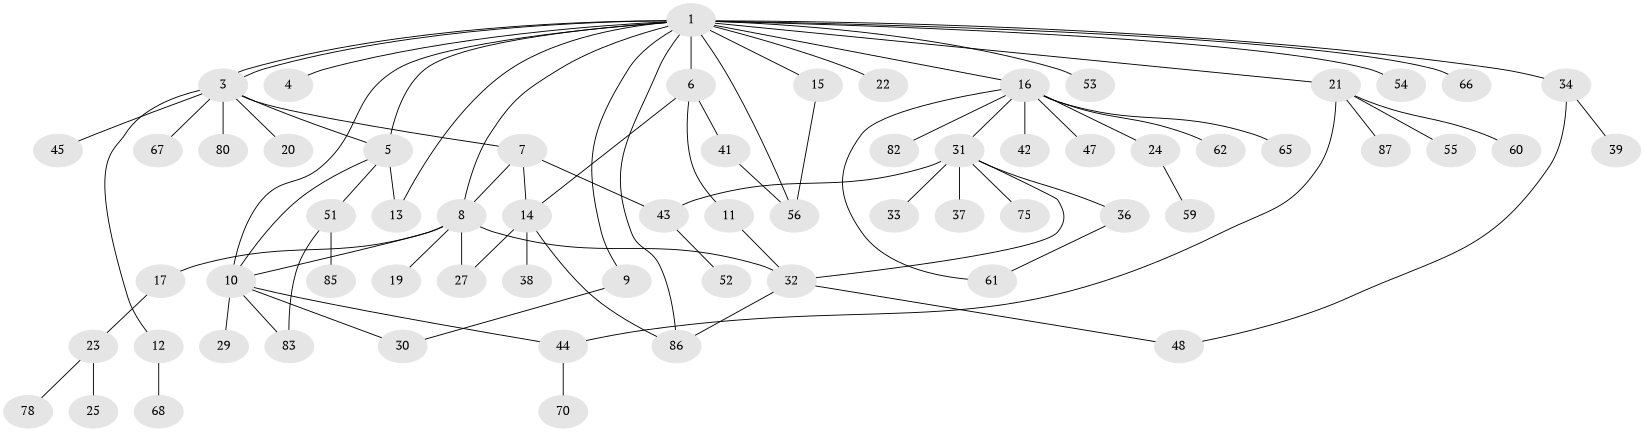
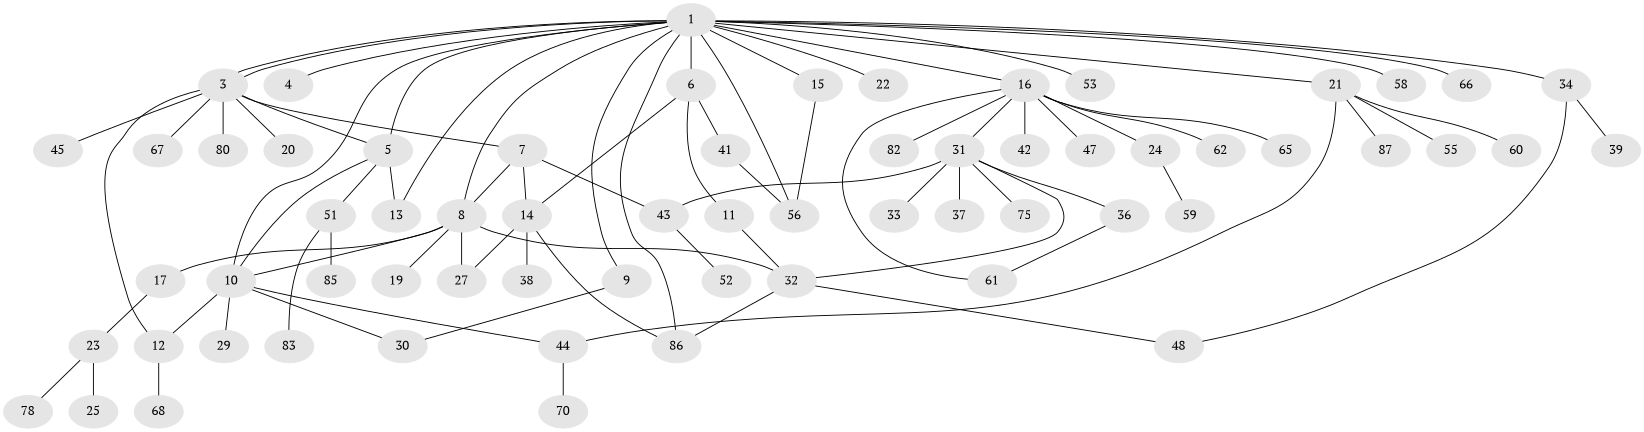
node "54": label "54" -> "58"
edge "10" -- "83": now "10" -- "12"
